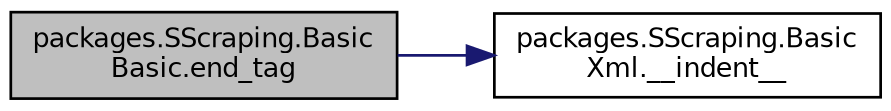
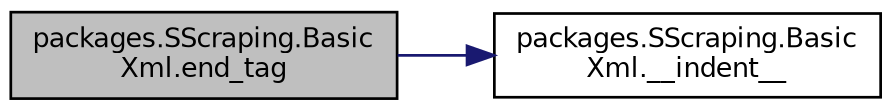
node "packages.SScraping.Basic Basic.end_tag": label "packages.SScraping.Basic Basic.end_tag" -> "packages.SScraping.Basic Xml.end_tag"
